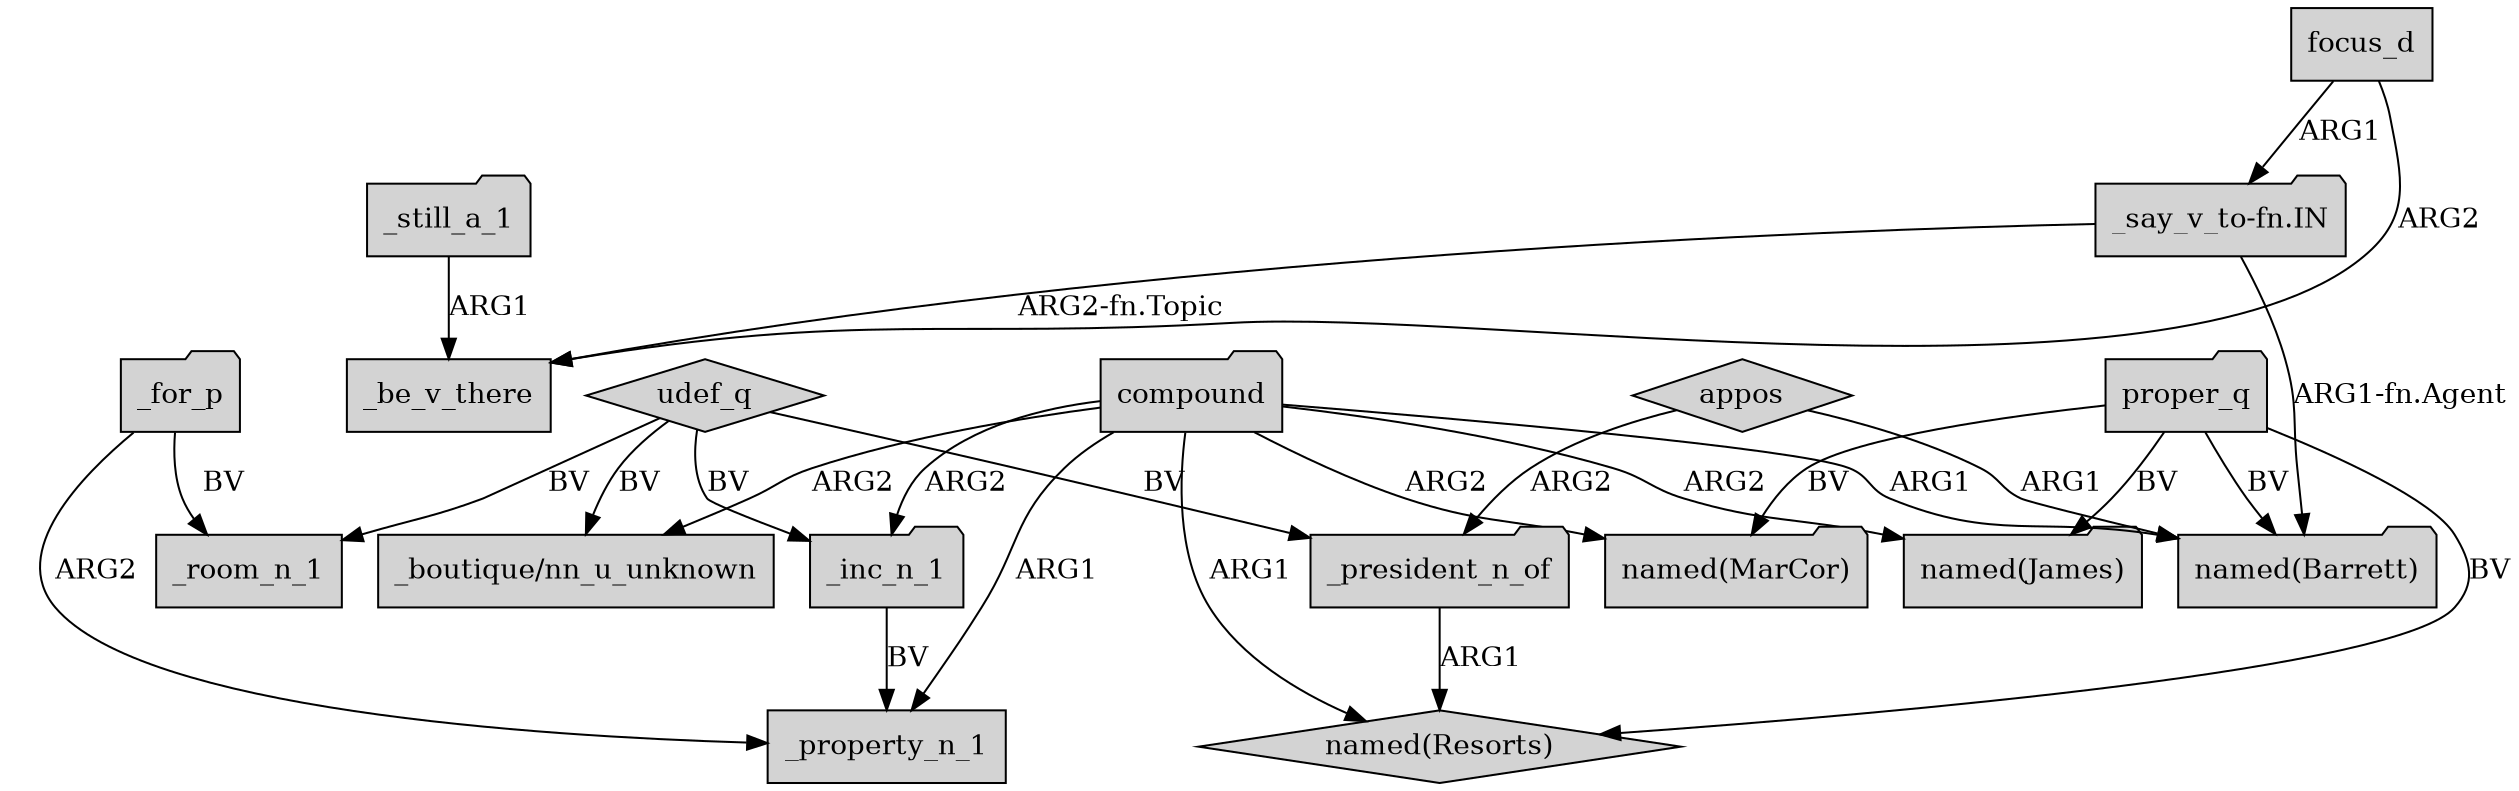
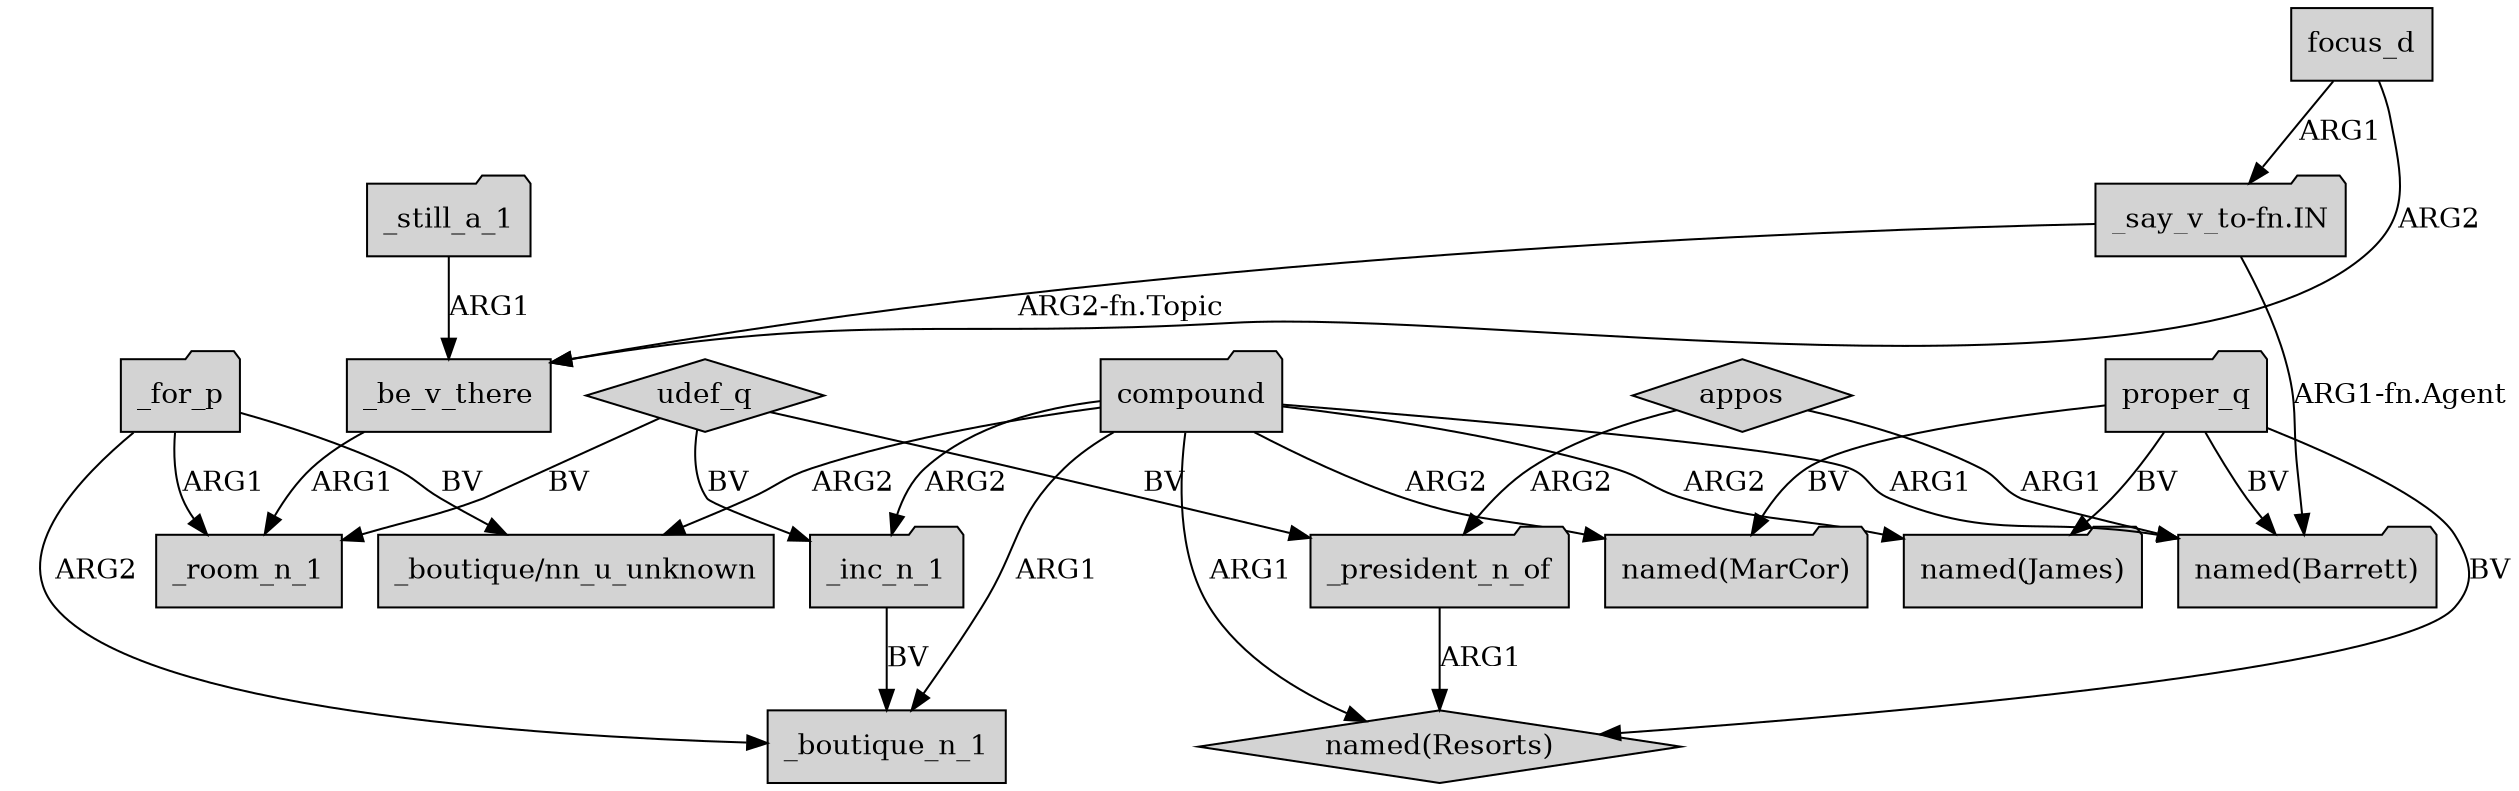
edge "udef_q" -> "_boutique/nn_u_unknown": now "_for_p" -> "_boutique/nn_u_unknown"
edge "_be_v_there" -> "_room_n_1": added, label "ARG1"
edge "_for_p" -> "_room_n_1": label "BV" -> "ARG1"
node "_property_n_1": label "_property_n_1" -> "_boutique_n_1"
